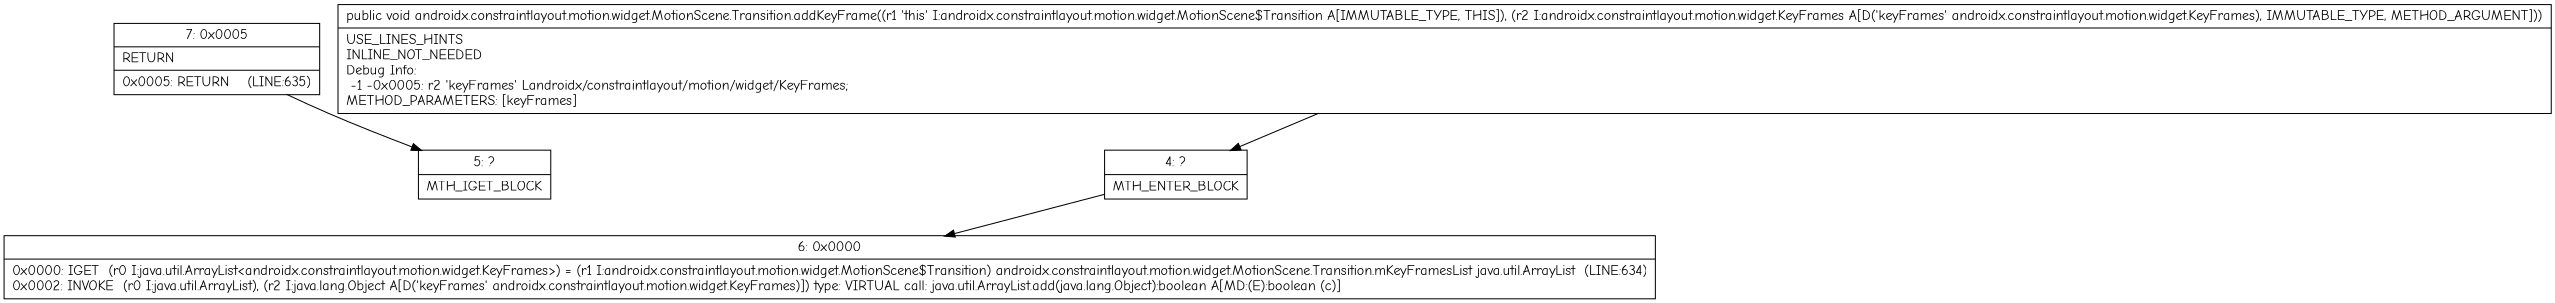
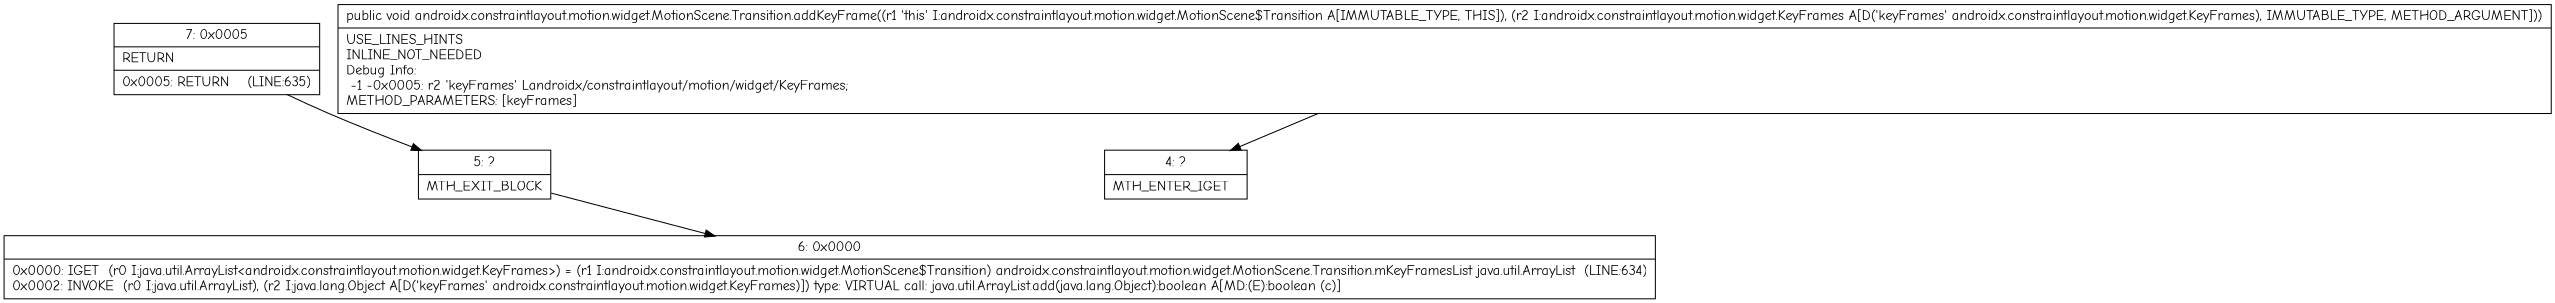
node "5: ?": text "MTH_IGET_BLOCK" -> "MTH_EXIT_BLOCK"
node "4: ?": text "MTH_ENTER_BLOCK" -> "MTH_ENTER_IGET"
edge "4: ?" -> "6: 0x0000": now "5: ?" -> "6: 0x0000"
